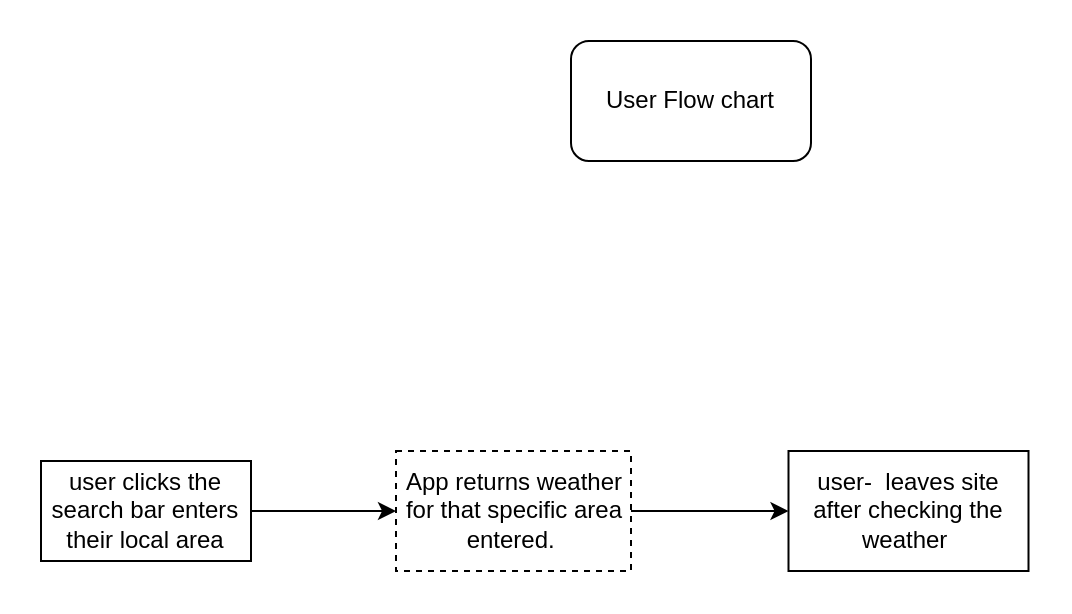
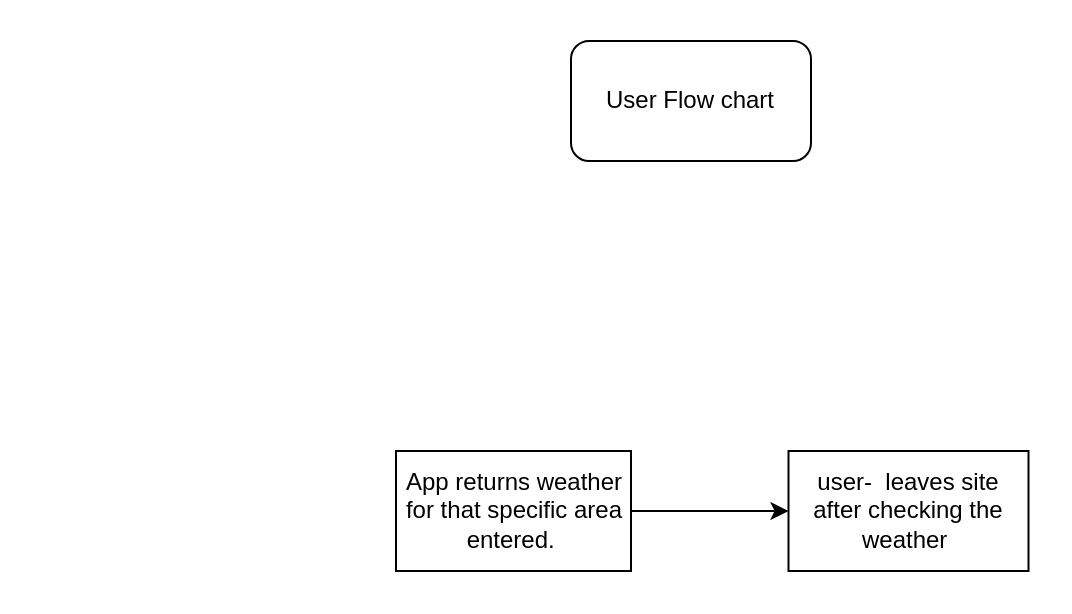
node "user clicks the search bar enters their local area": removed
edge "user clicks the search bar enters their local area" -> "App returns weather for that specific area entered.": removed
node "App returns weather for that specific area entered.": style dashed -> solid
